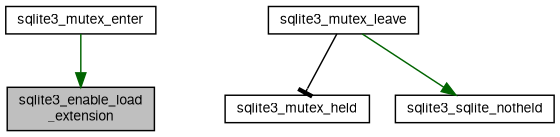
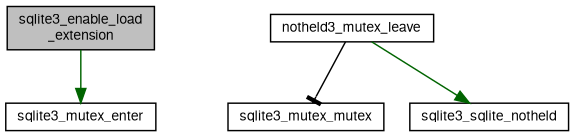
node "sqlite3_mutex_leave": label "sqlite3_mutex_leave" -> "notheld3_mutex_leave"
edge "sqlite3_mutex_enter" -> "sqlite3_enable_load _extension": reversed
node "sqlite3_mutex_held": label "sqlite3_mutex_held" -> "sqlite3_mutex_mutex"
